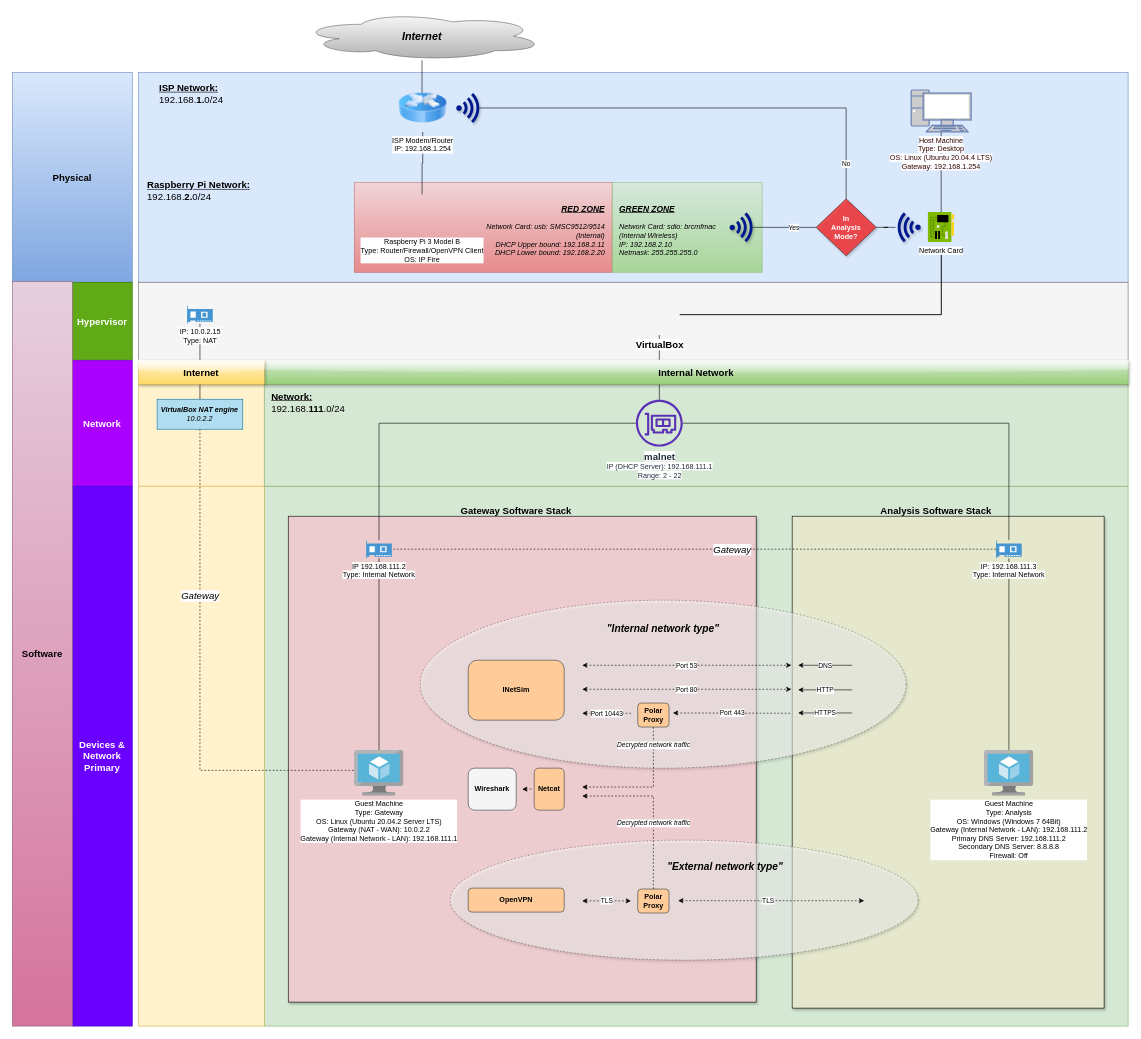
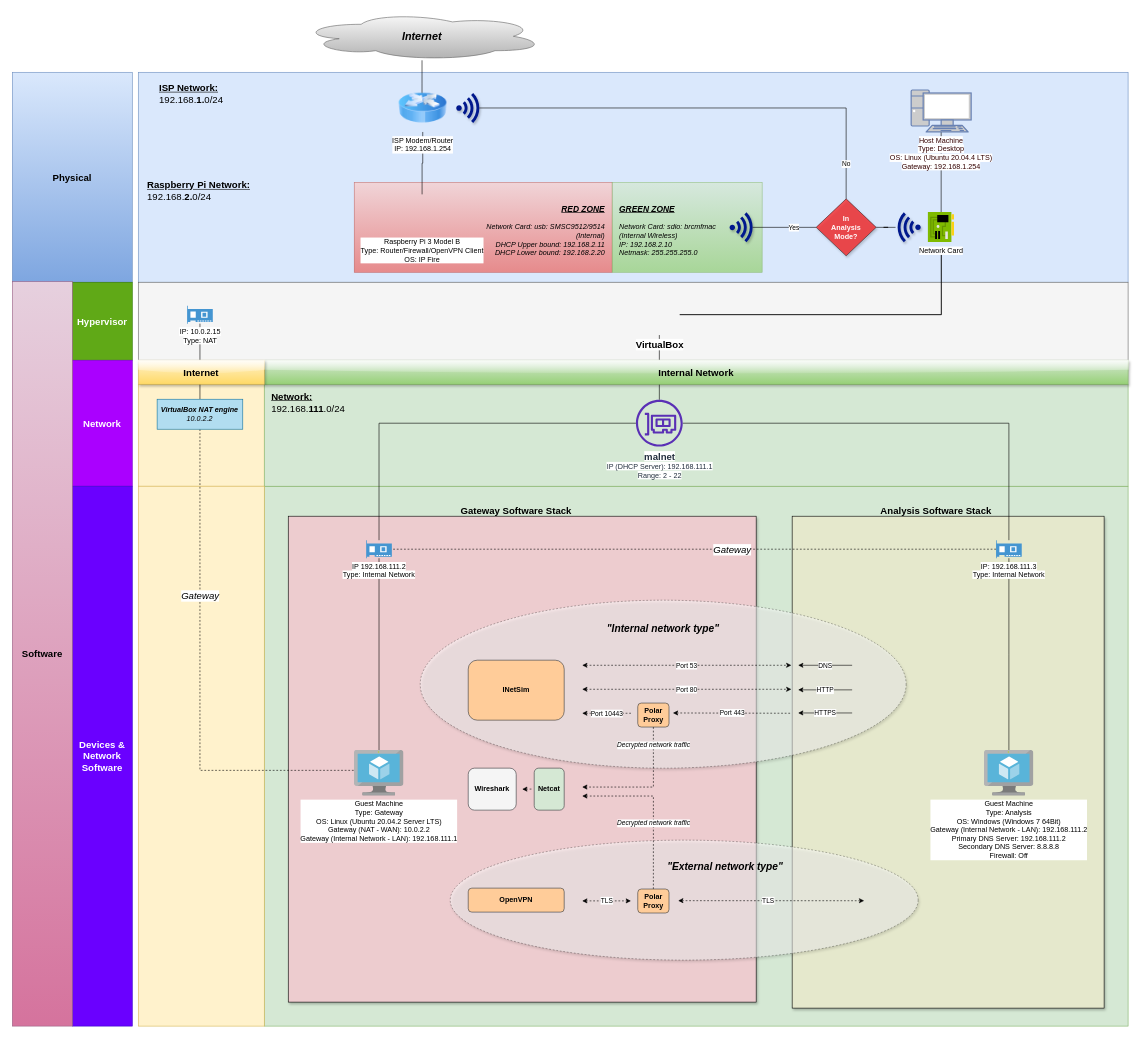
node "Devices & Network Primary": label "Devices & Network Primary" -> "Devices & Network Software"
node "Netcat": fillcolor #ffcc99 -> #d5e8d4
